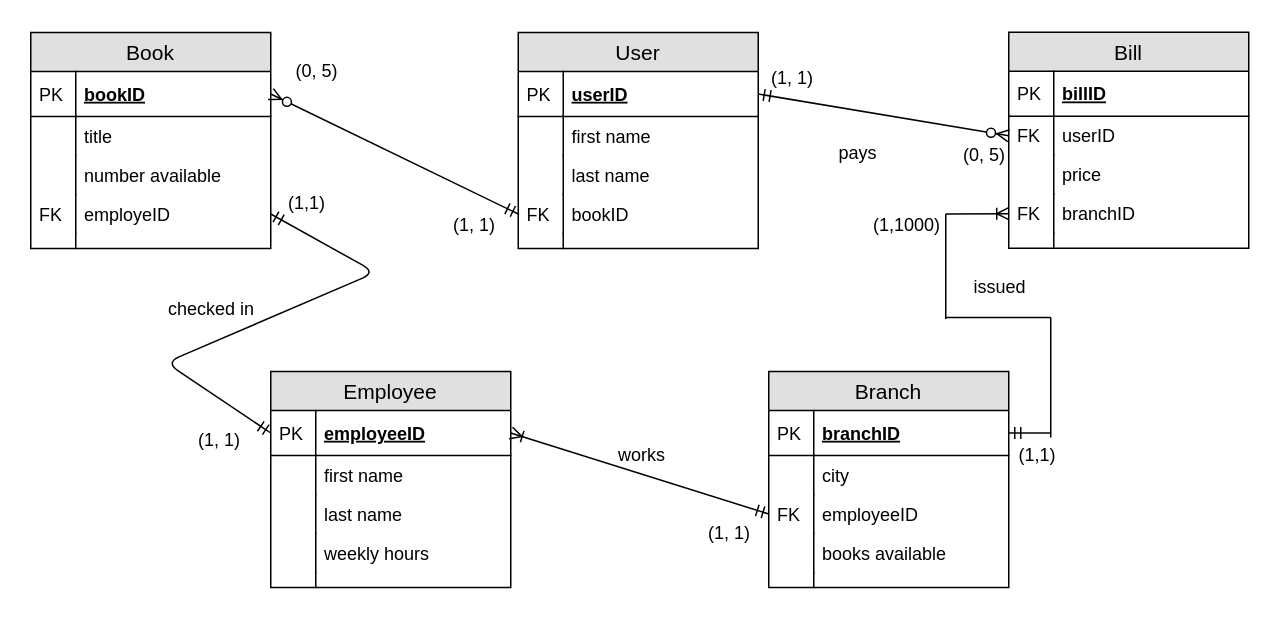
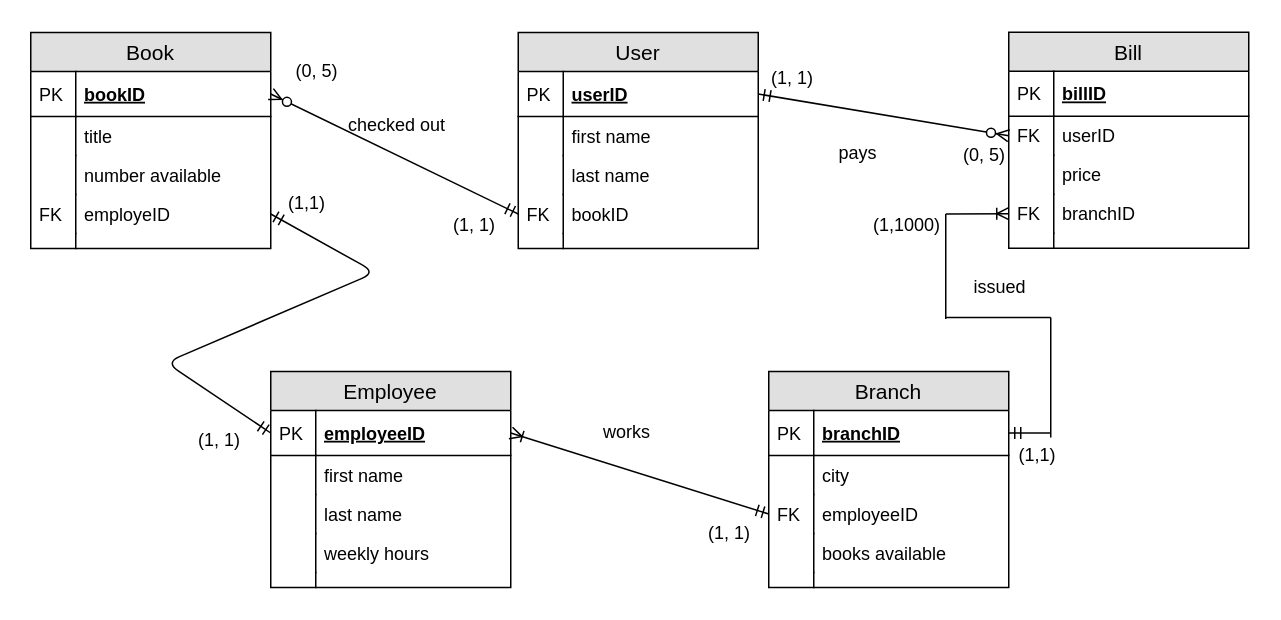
node "checked out": added
node "checked in": removed
node "works": moved (653, 455) -> (638, 433)
